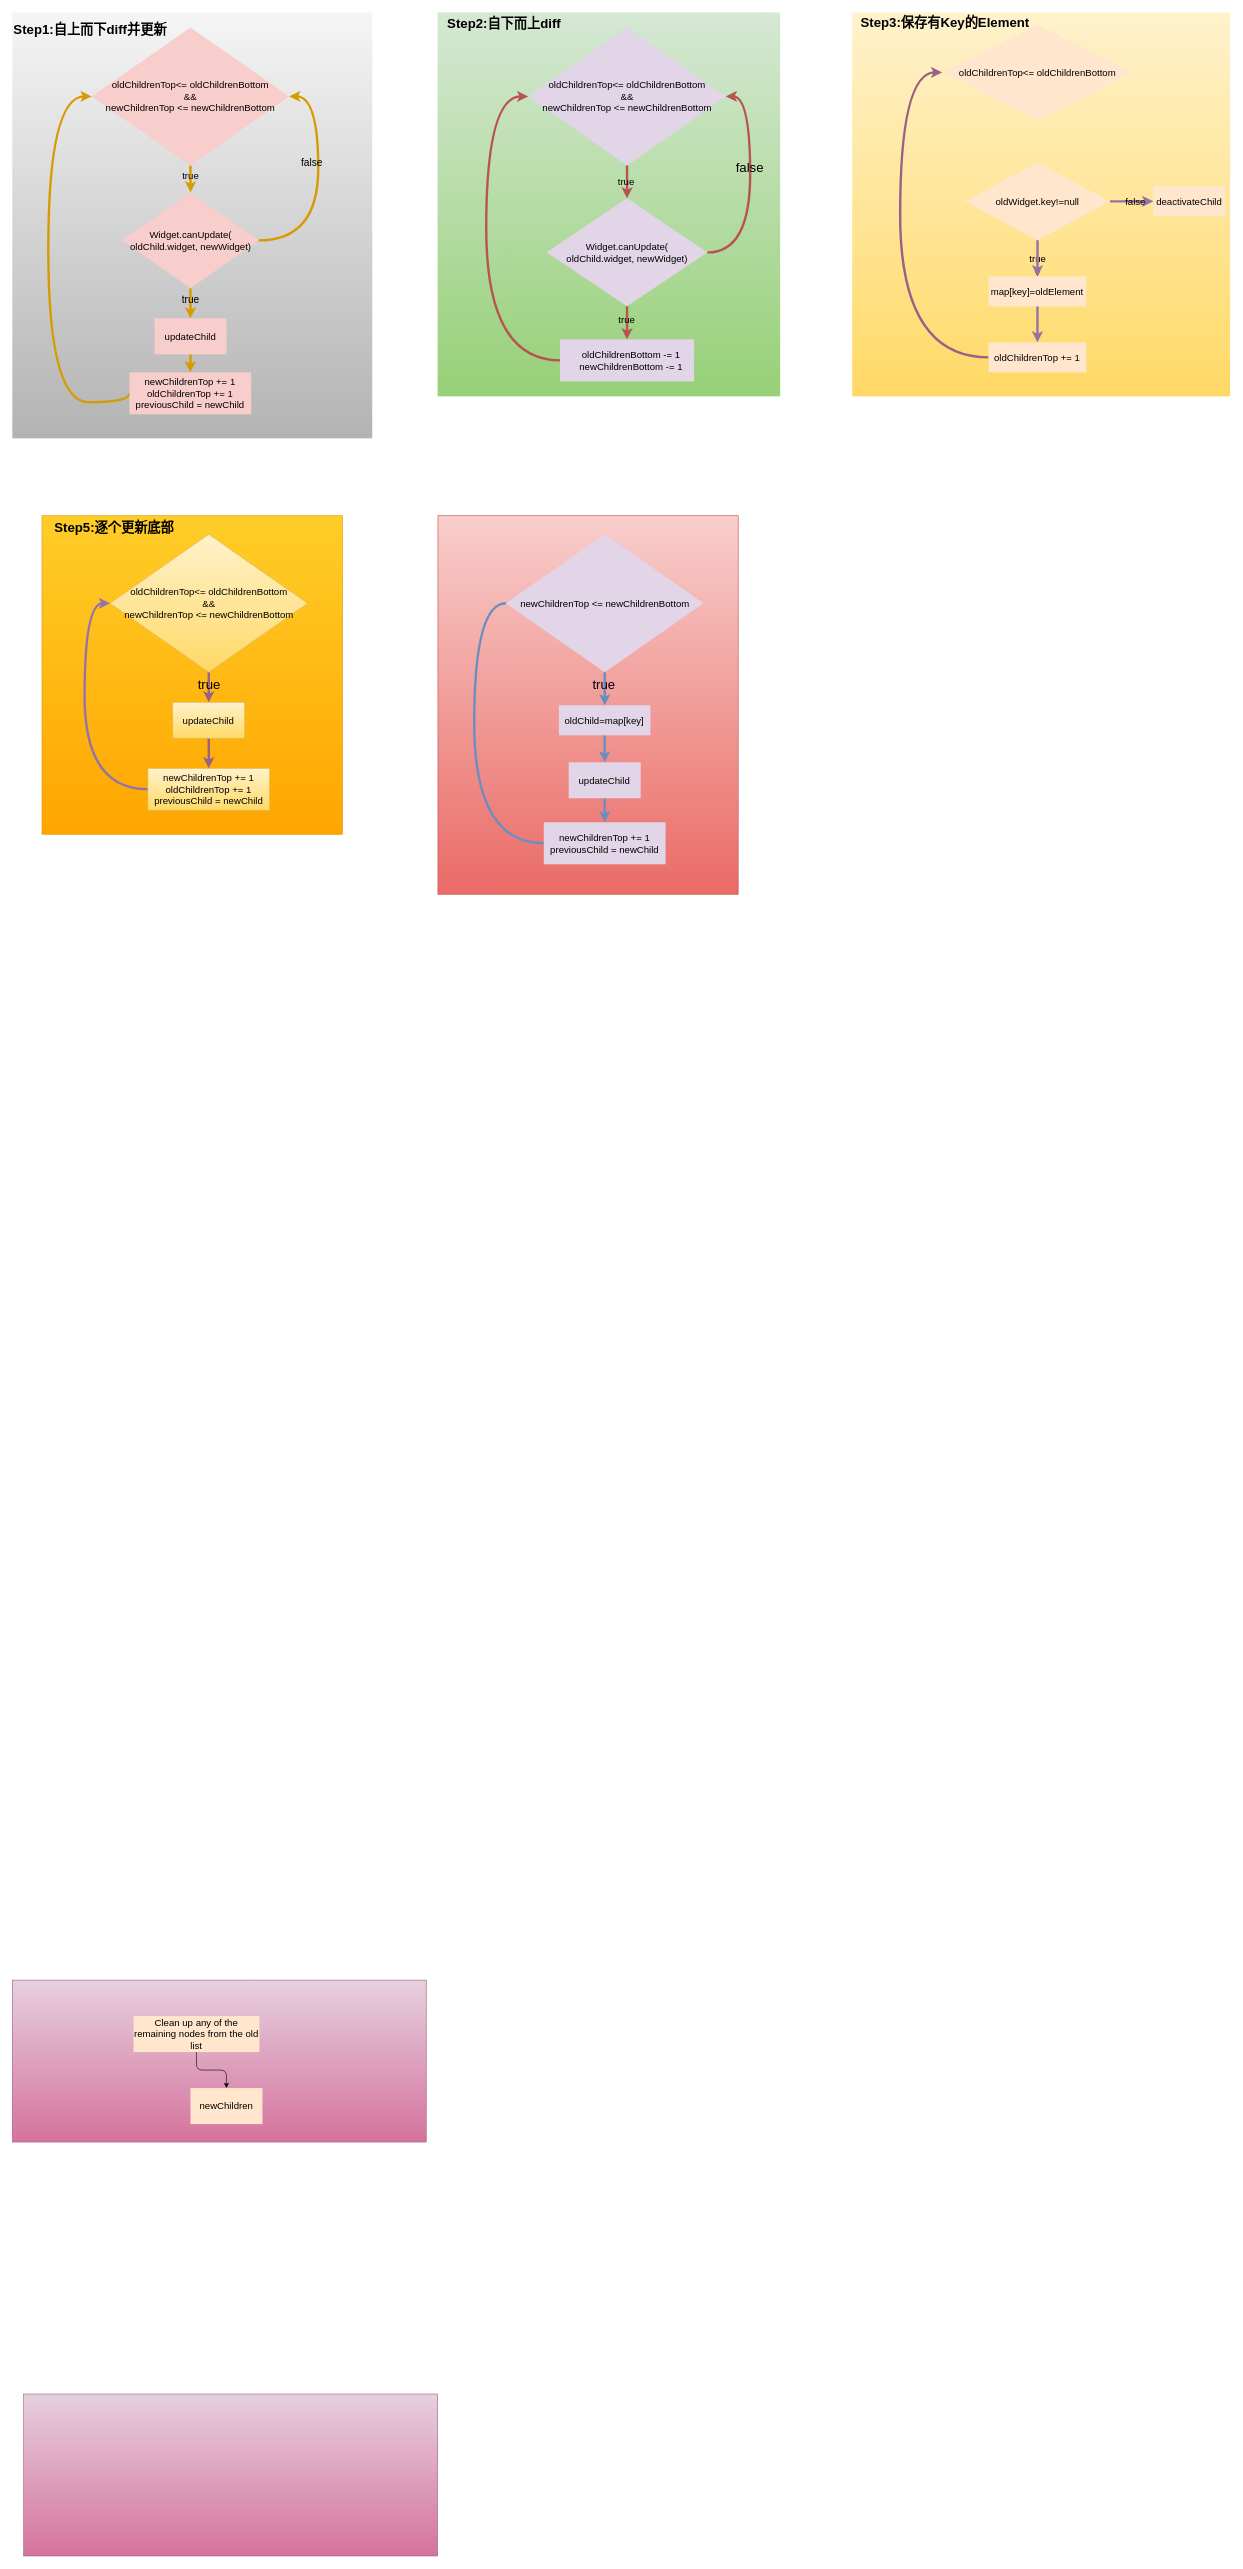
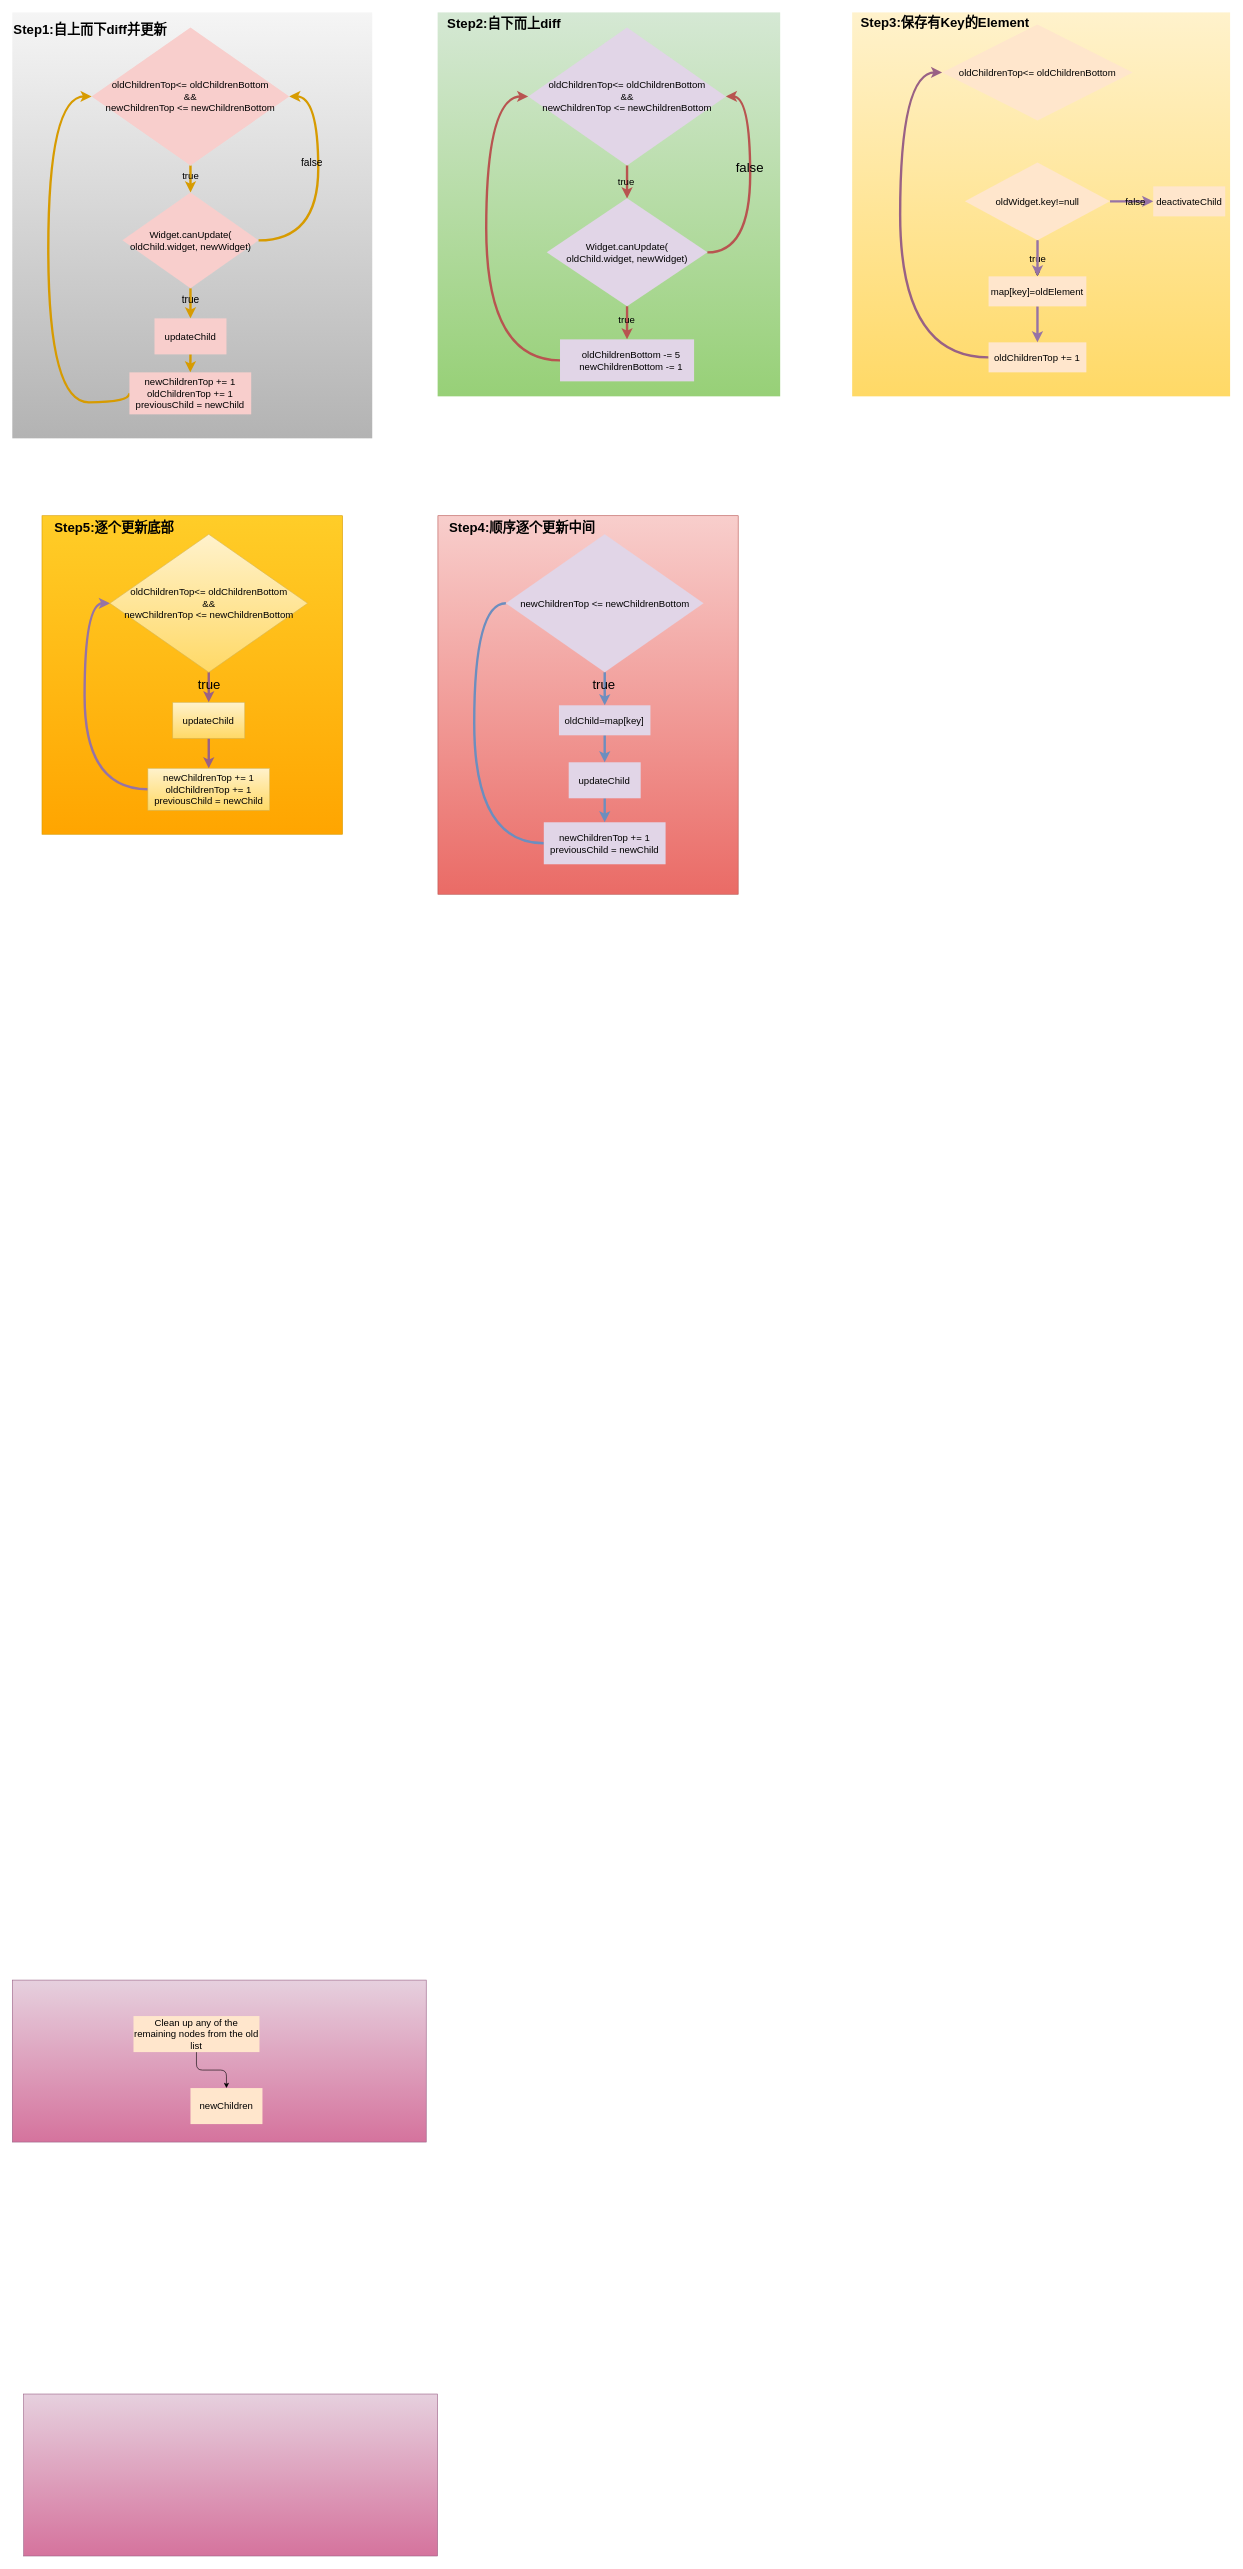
node "oldChildrenBottom -= 1 newChildrenBottom -= 1": label "oldChildrenBottom -= 1 newChildrenBottom -= 1" -> "oldChildrenBottom -= 5 newChildrenBottom -= 1"
node "Step4:顺序逐个更新中间": added
